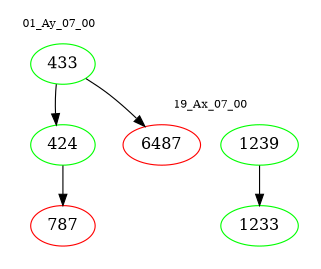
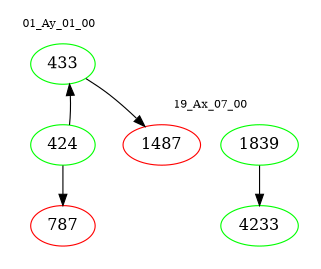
cluster "01_Ay_07_00": label "01_Ay_07_00" -> "01_Ay_01_00"
edge "433" -> "424": reversed
node "6487": label "6487" -> "1487"
node "1239": label "1239" -> "1839"
node "1233": label "1233" -> "4233"
